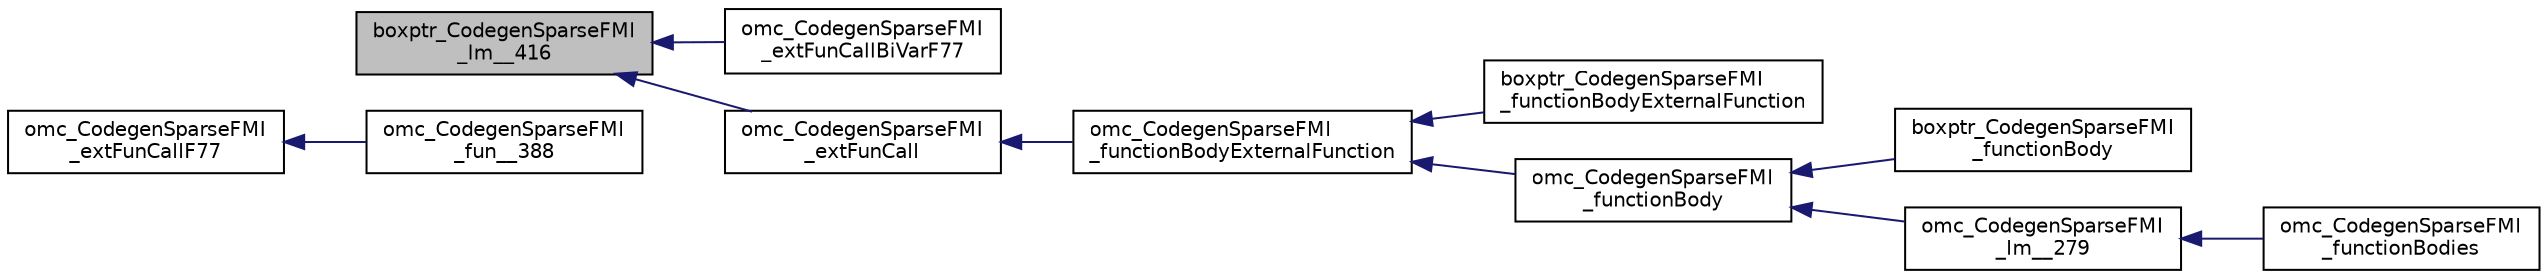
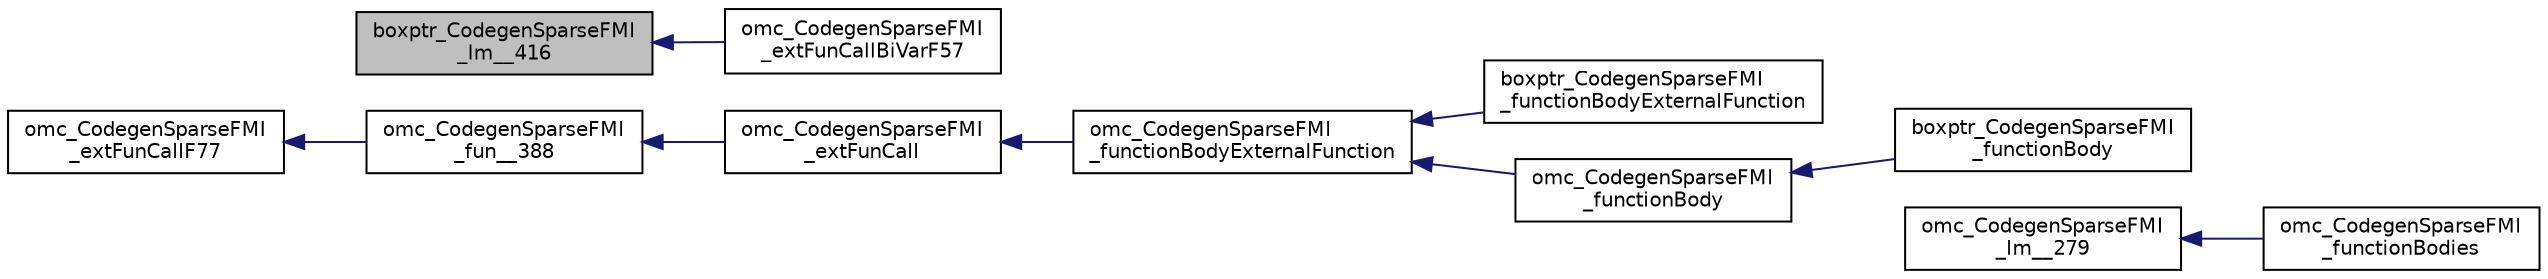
node "omc_CodegenSparseFMI _extFunCallBiVarF77": label "omc_CodegenSparseFMI _extFunCallBiVarF77" -> "omc_CodegenSparseFMI _extFunCallBiVarF57"
edge "omc_CodegenSparseFMI _extFunCall" -> "boxptr_CodegenSparseFMI _lm__416": now "omc_CodegenSparseFMI _extFunCall" -> "omc_CodegenSparseFMI _fun__388"
edge "omc_CodegenSparseFMI _lm__279" -> "omc_CodegenSparseFMI _functionBody": removed
